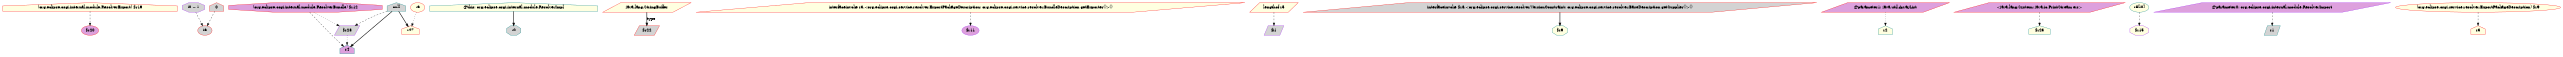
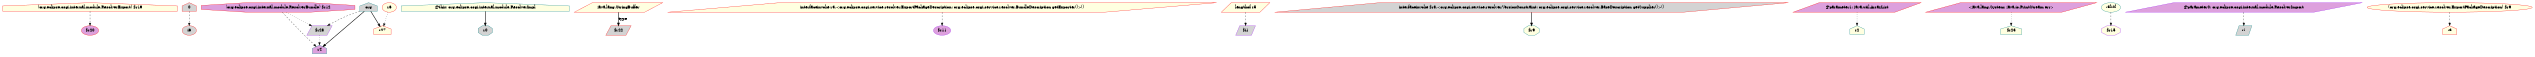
node "i0 + 1": removed
node "null": label "null" -> "org"
edge "<java.lang.System: java.io.PrintStream err>" -> "$r23": style dashed -> dotted
